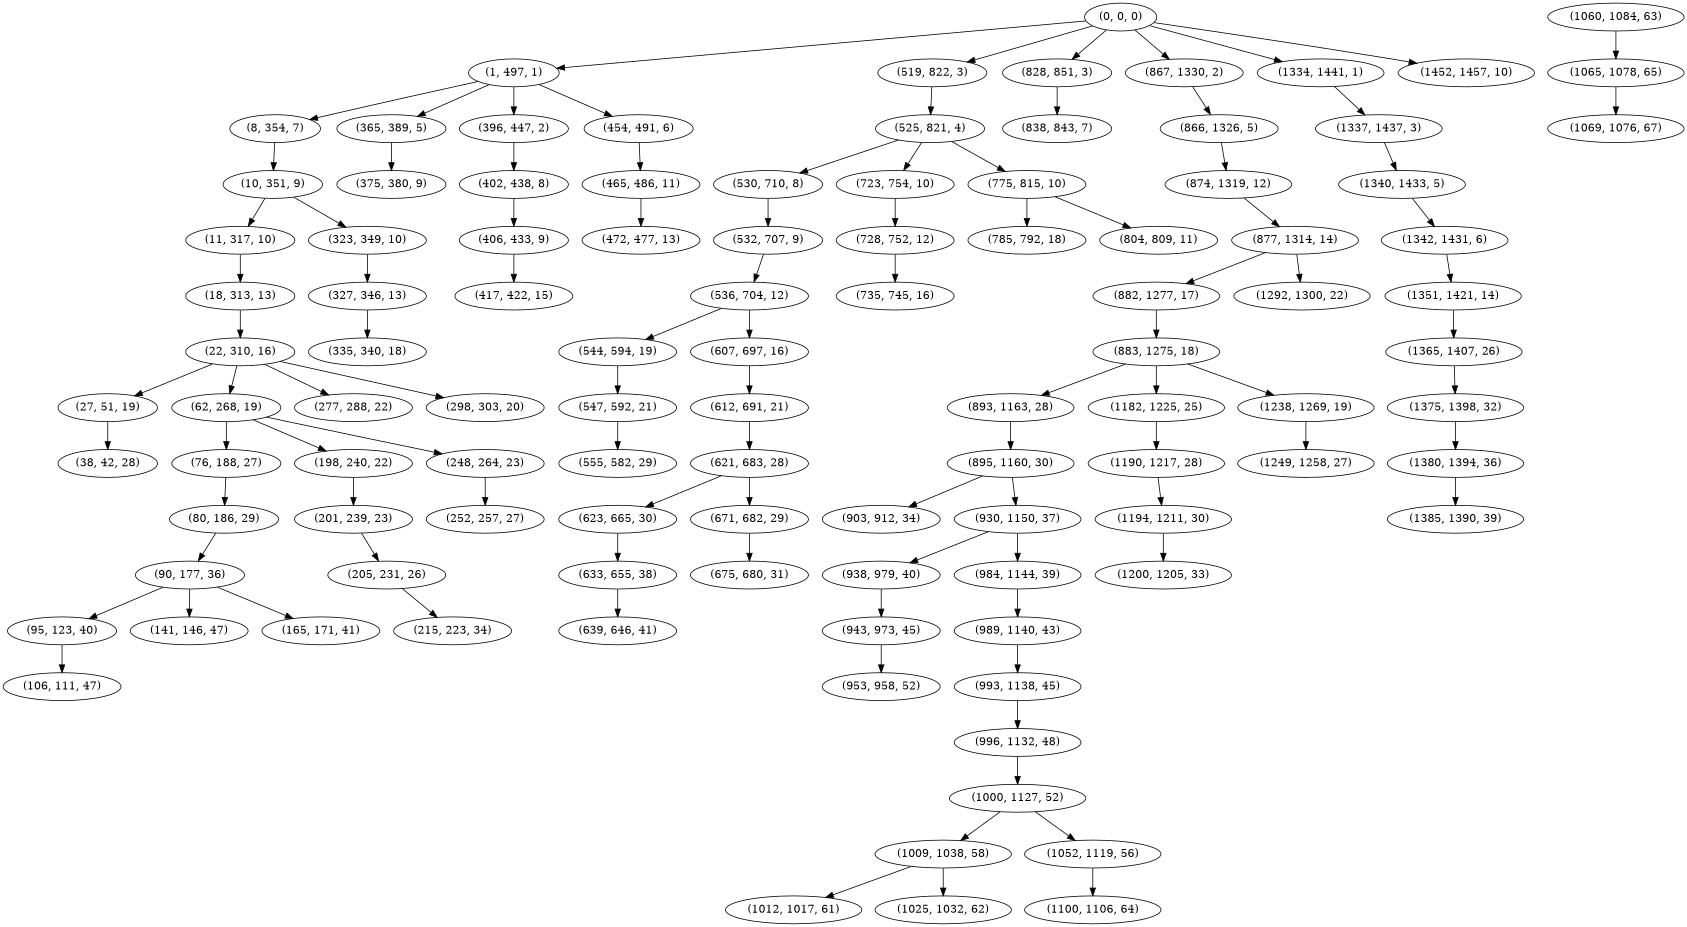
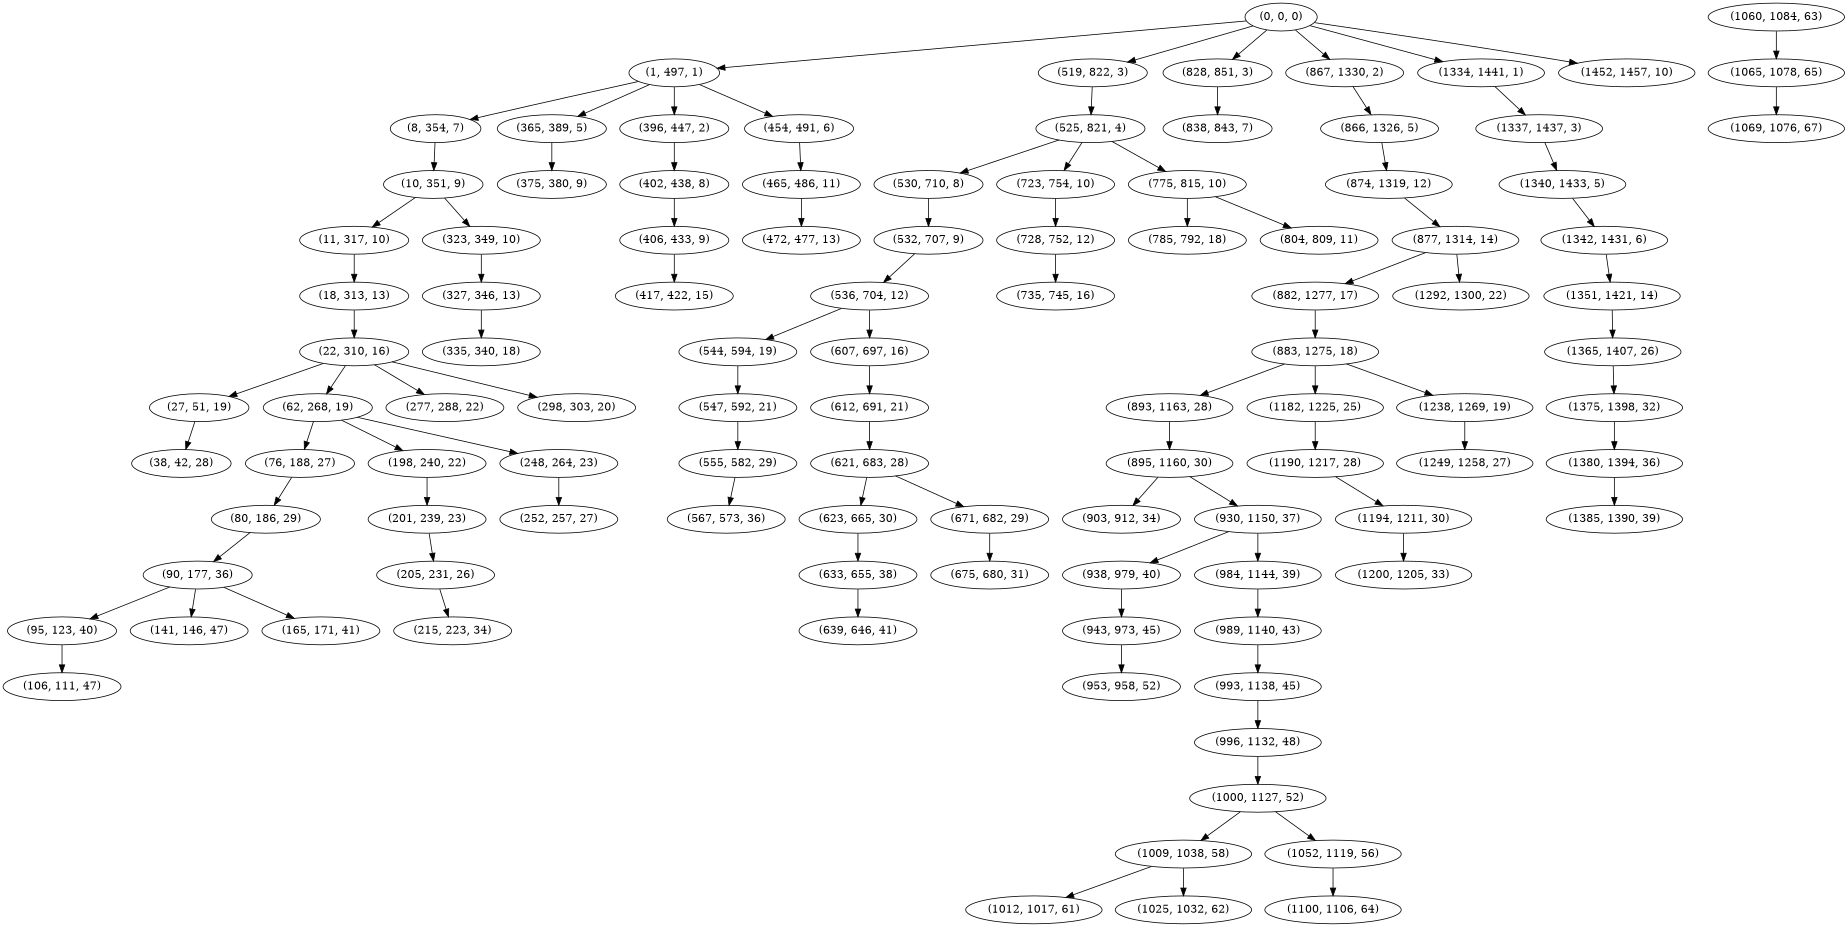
node "(567, 573, 36)": added
